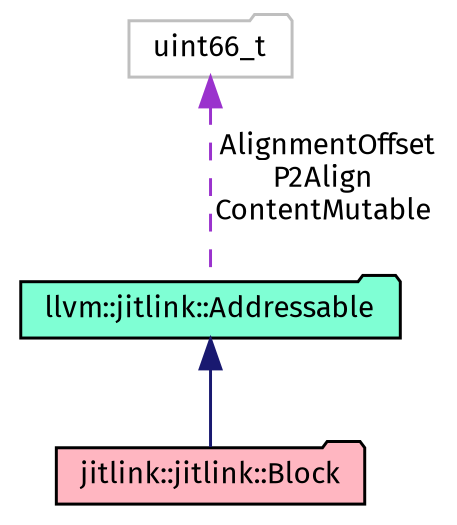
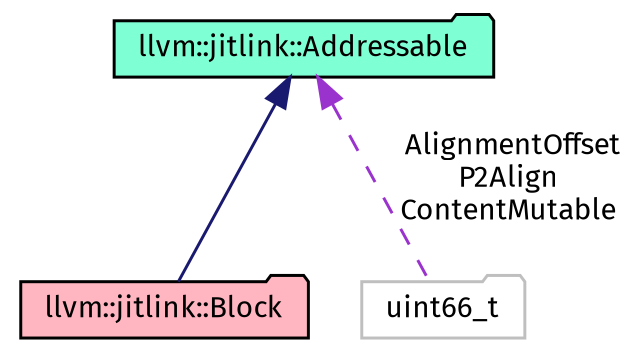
edge "llvm::jitlink::Addressable" -> "uint66_t": reversed
node "jitlink::jitlink::Block": label "jitlink::jitlink::Block" -> "llvm::jitlink::Block"
